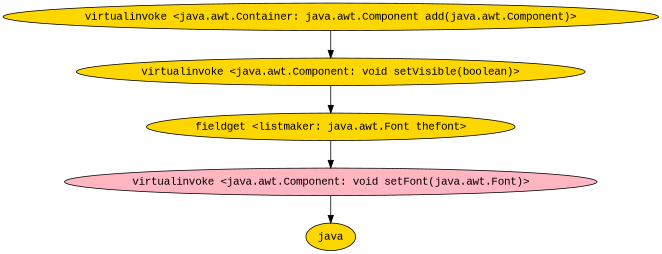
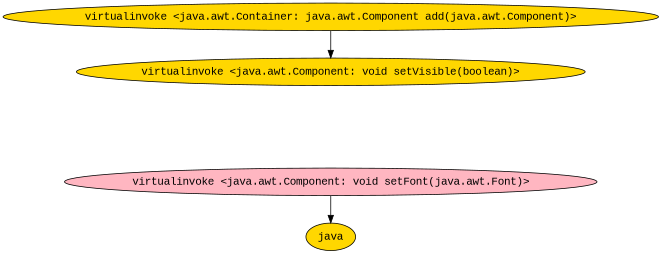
node "fieldget <listmaker: java.awt.Font thefont>": removed
